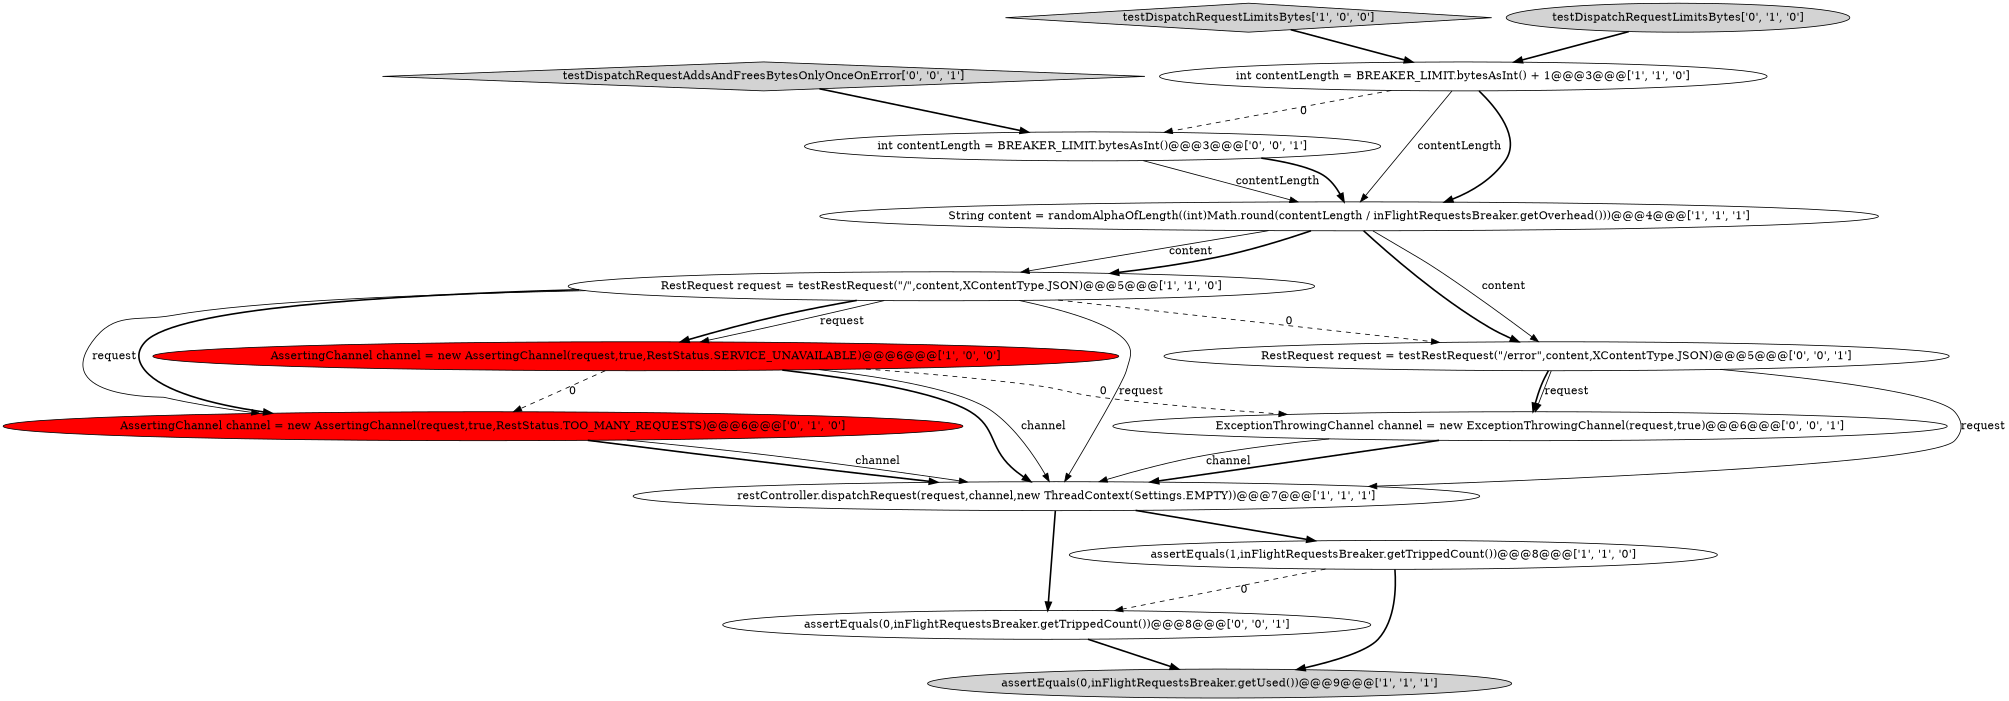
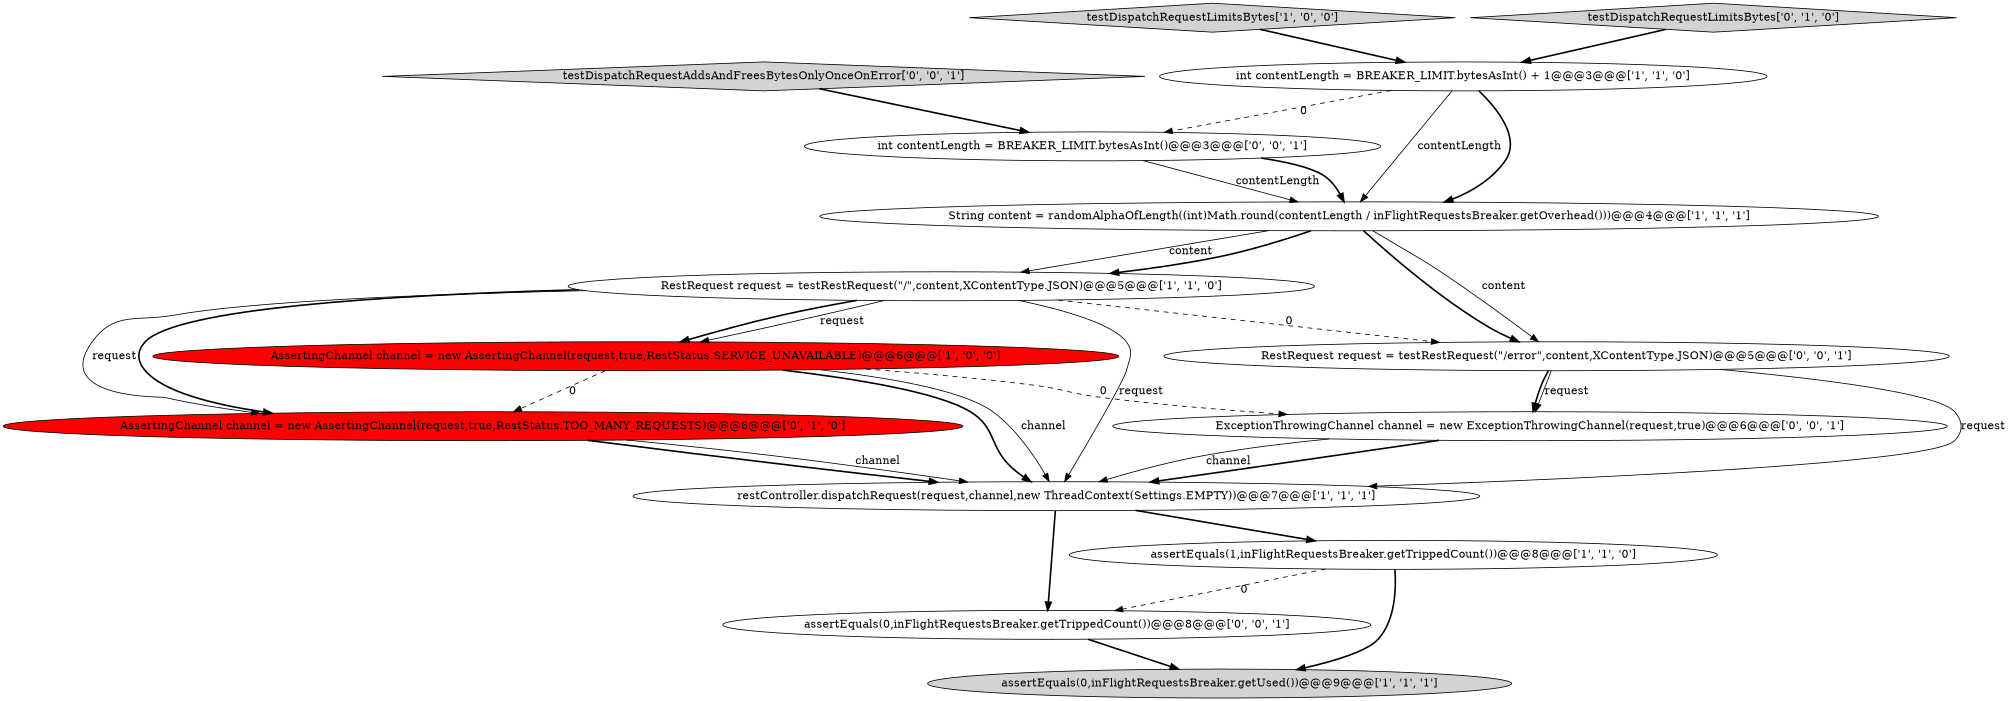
node "testDispatchRequestLimitsBytes['0', '1', '0']": shape ellipse -> diamond
